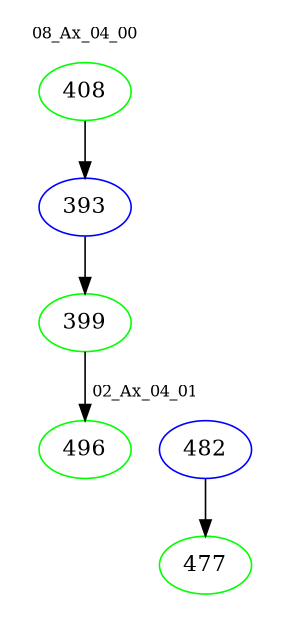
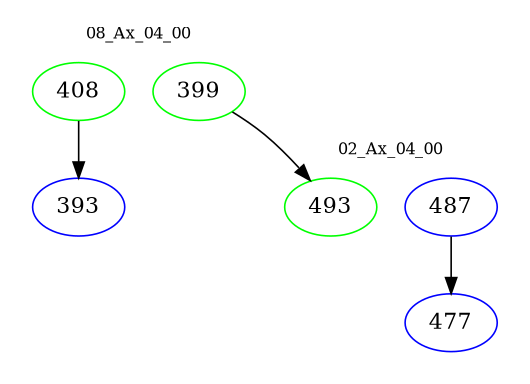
edge "393" -> "399": removed
cluster "02_Ax_04_01": label "02_Ax_04_01" -> "02_Ax_04_00"
node "496": label "496" -> "493"
node "482": label "482" -> "487"
node "477": color green -> blue
